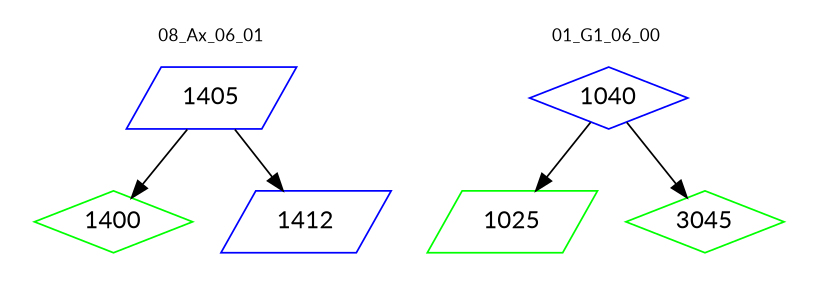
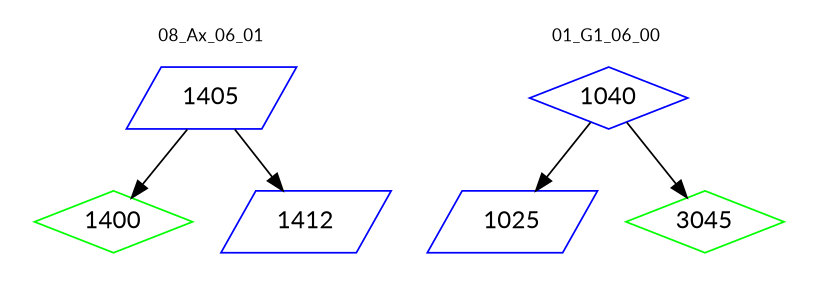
node "1025": color green -> blue
